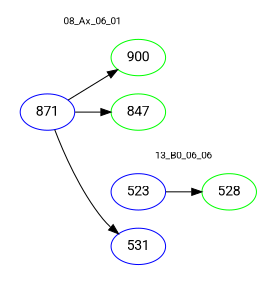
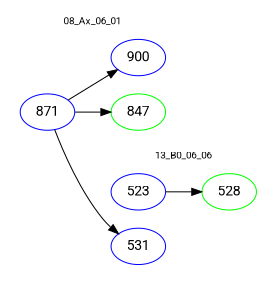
node "900": color green -> blue
